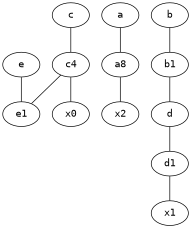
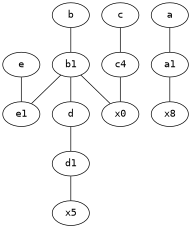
node "a8": label "a8" -> "a1"
edge "c4" -- "e1": now "b1" -- "e1"
edge "b1" -- "x0": added
node "x2": label "x2" -> "x8"
node "x1": label "x1" -> "x5"
